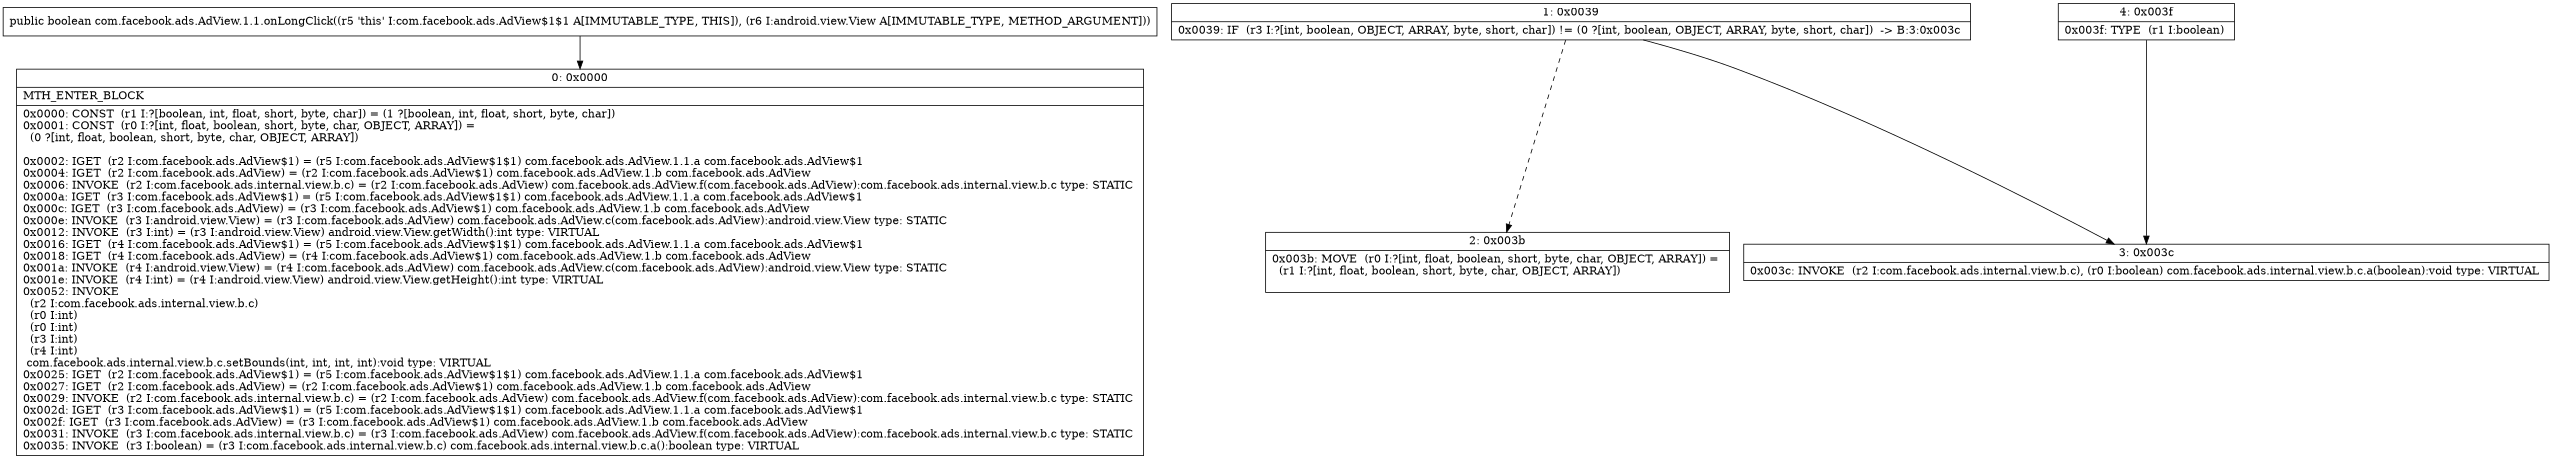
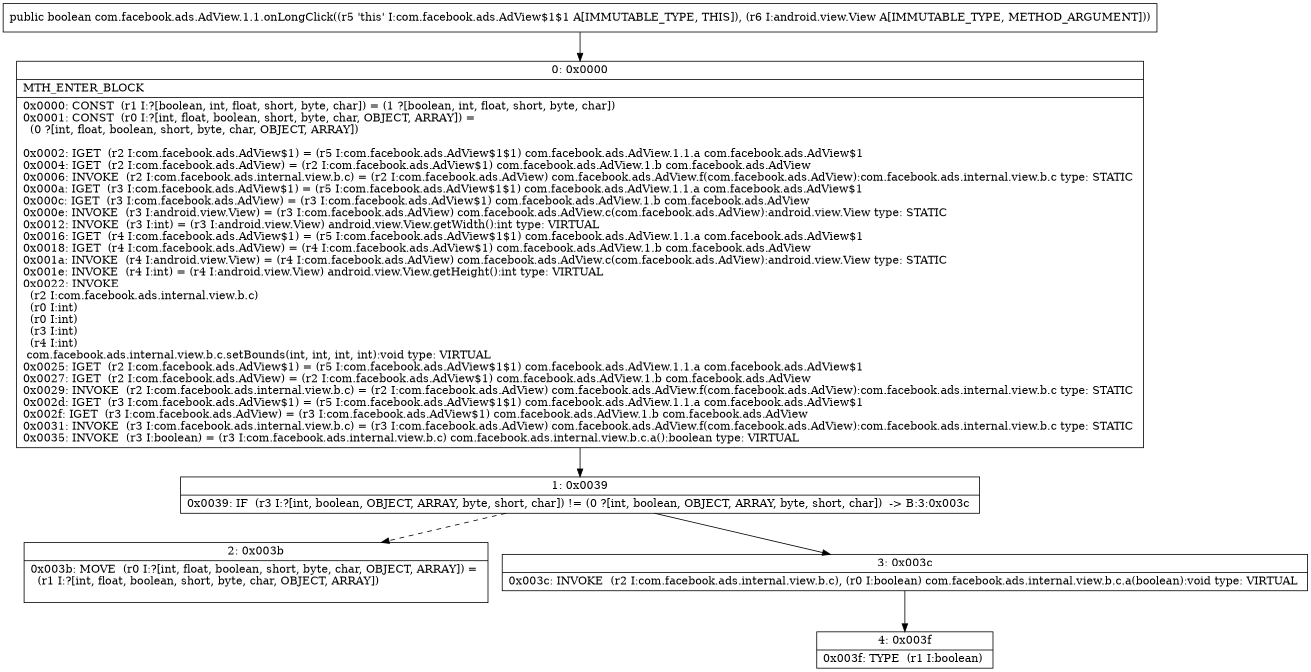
edge "4: 0x003f" -> "3: 0x003c": reversed
node "0: 0x0000": text "0x0052: INVOKE" -> "0x0022: INVOKE"
edge "0: 0x0000" -> "1: 0x0039": added
